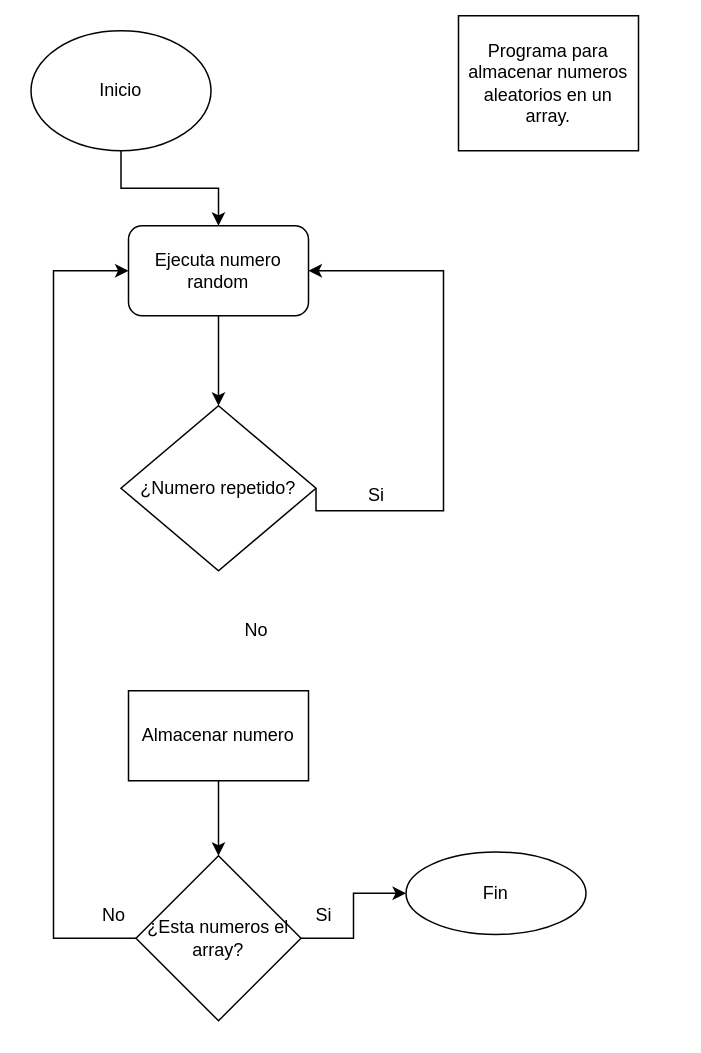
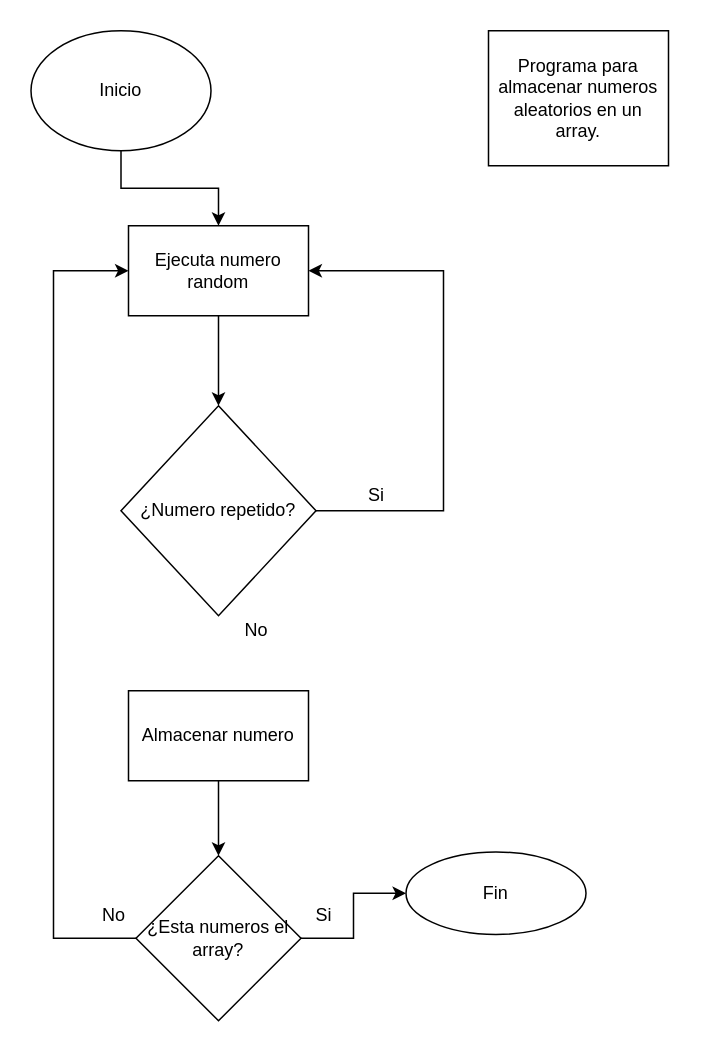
node "Programa para almacenar numeros aleatorios en un array.": moved (548, 83) -> (578, 98)
node "Ejecuta numero random": shape rounded rectangle -> rectangle
node "¿Numero repetido?": size 195x165 -> 195x210
